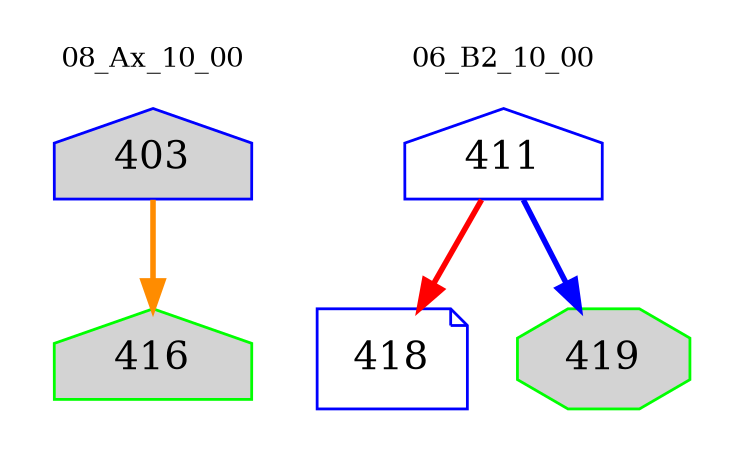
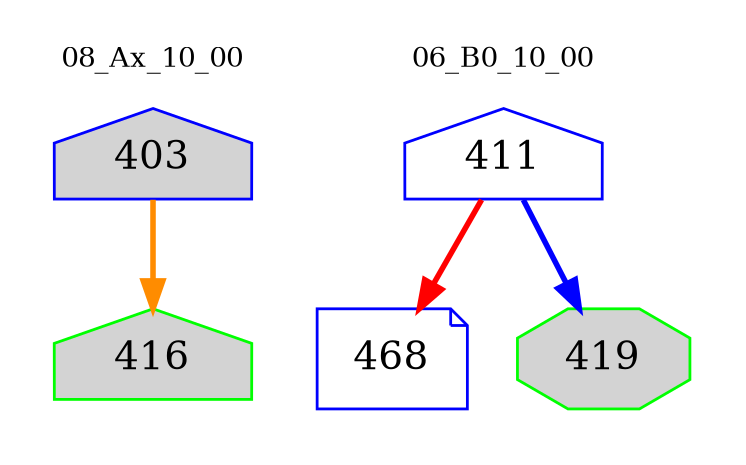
cluster "06_B2_10_00": label "06_B2_10_00" -> "06_B0_10_00"
node "418": label "418" -> "468"
